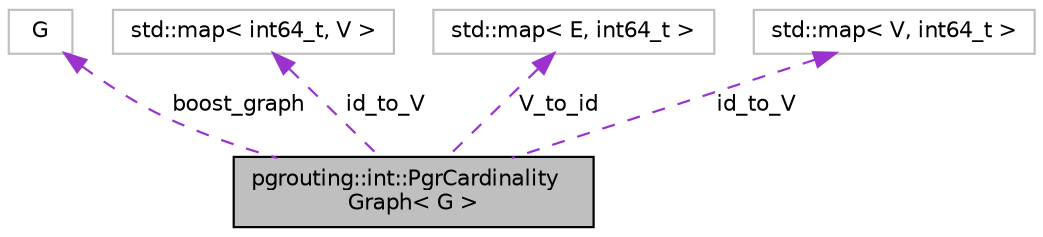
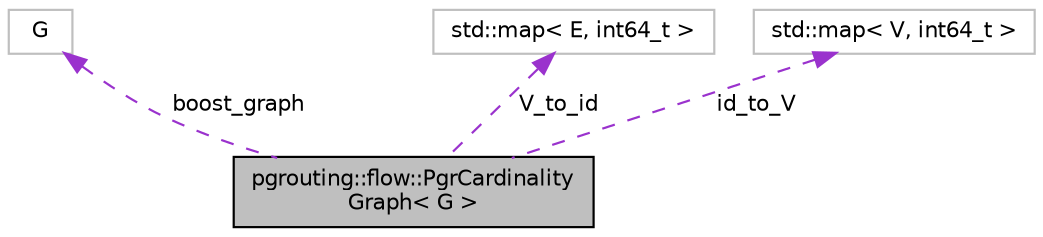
node "std::map< int64_t, V >": removed
node "pgrouting::int::PgrCardinality Graph< G >": label "pgrouting::int::PgrCardinality Graph< G >" -> "pgrouting::flow::PgrCardinality Graph< G >"
